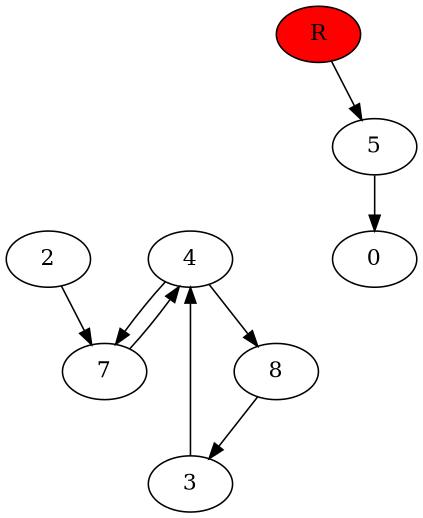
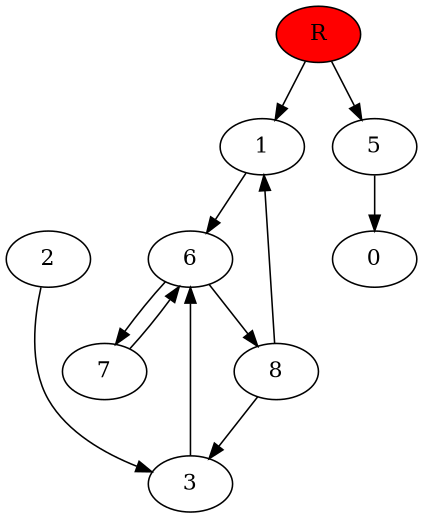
node "1": added
node "4": label "4" -> "6"
edge "2" -> "7": now "2" -> "3"
